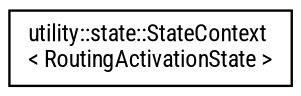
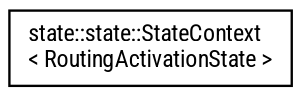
node "utility::state::StateContext < RoutingActivationState >": label "utility::state::StateContext < RoutingActivationState >" -> "state::state::StateContext < RoutingActivationState >"
